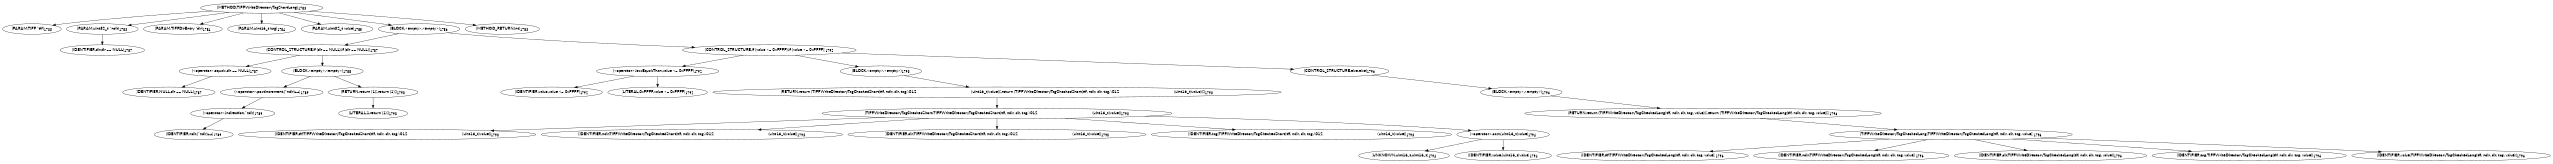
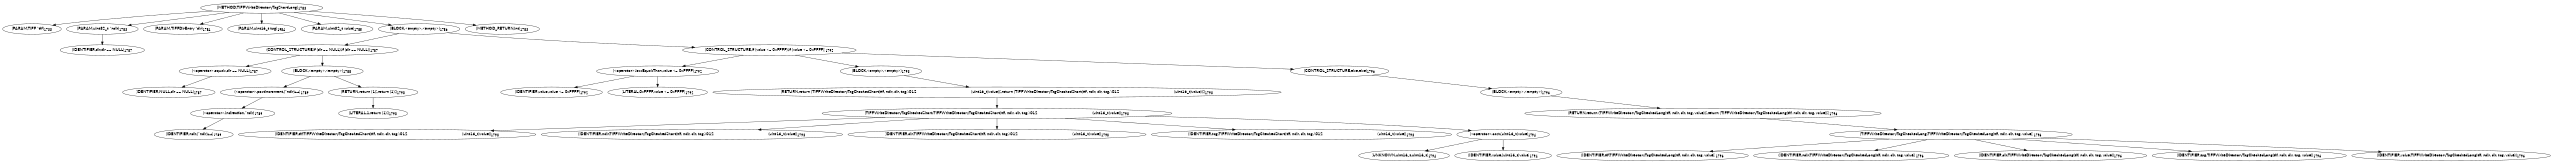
node "(PARAM,uint16_t tag)": text "1784" -> "1984"
